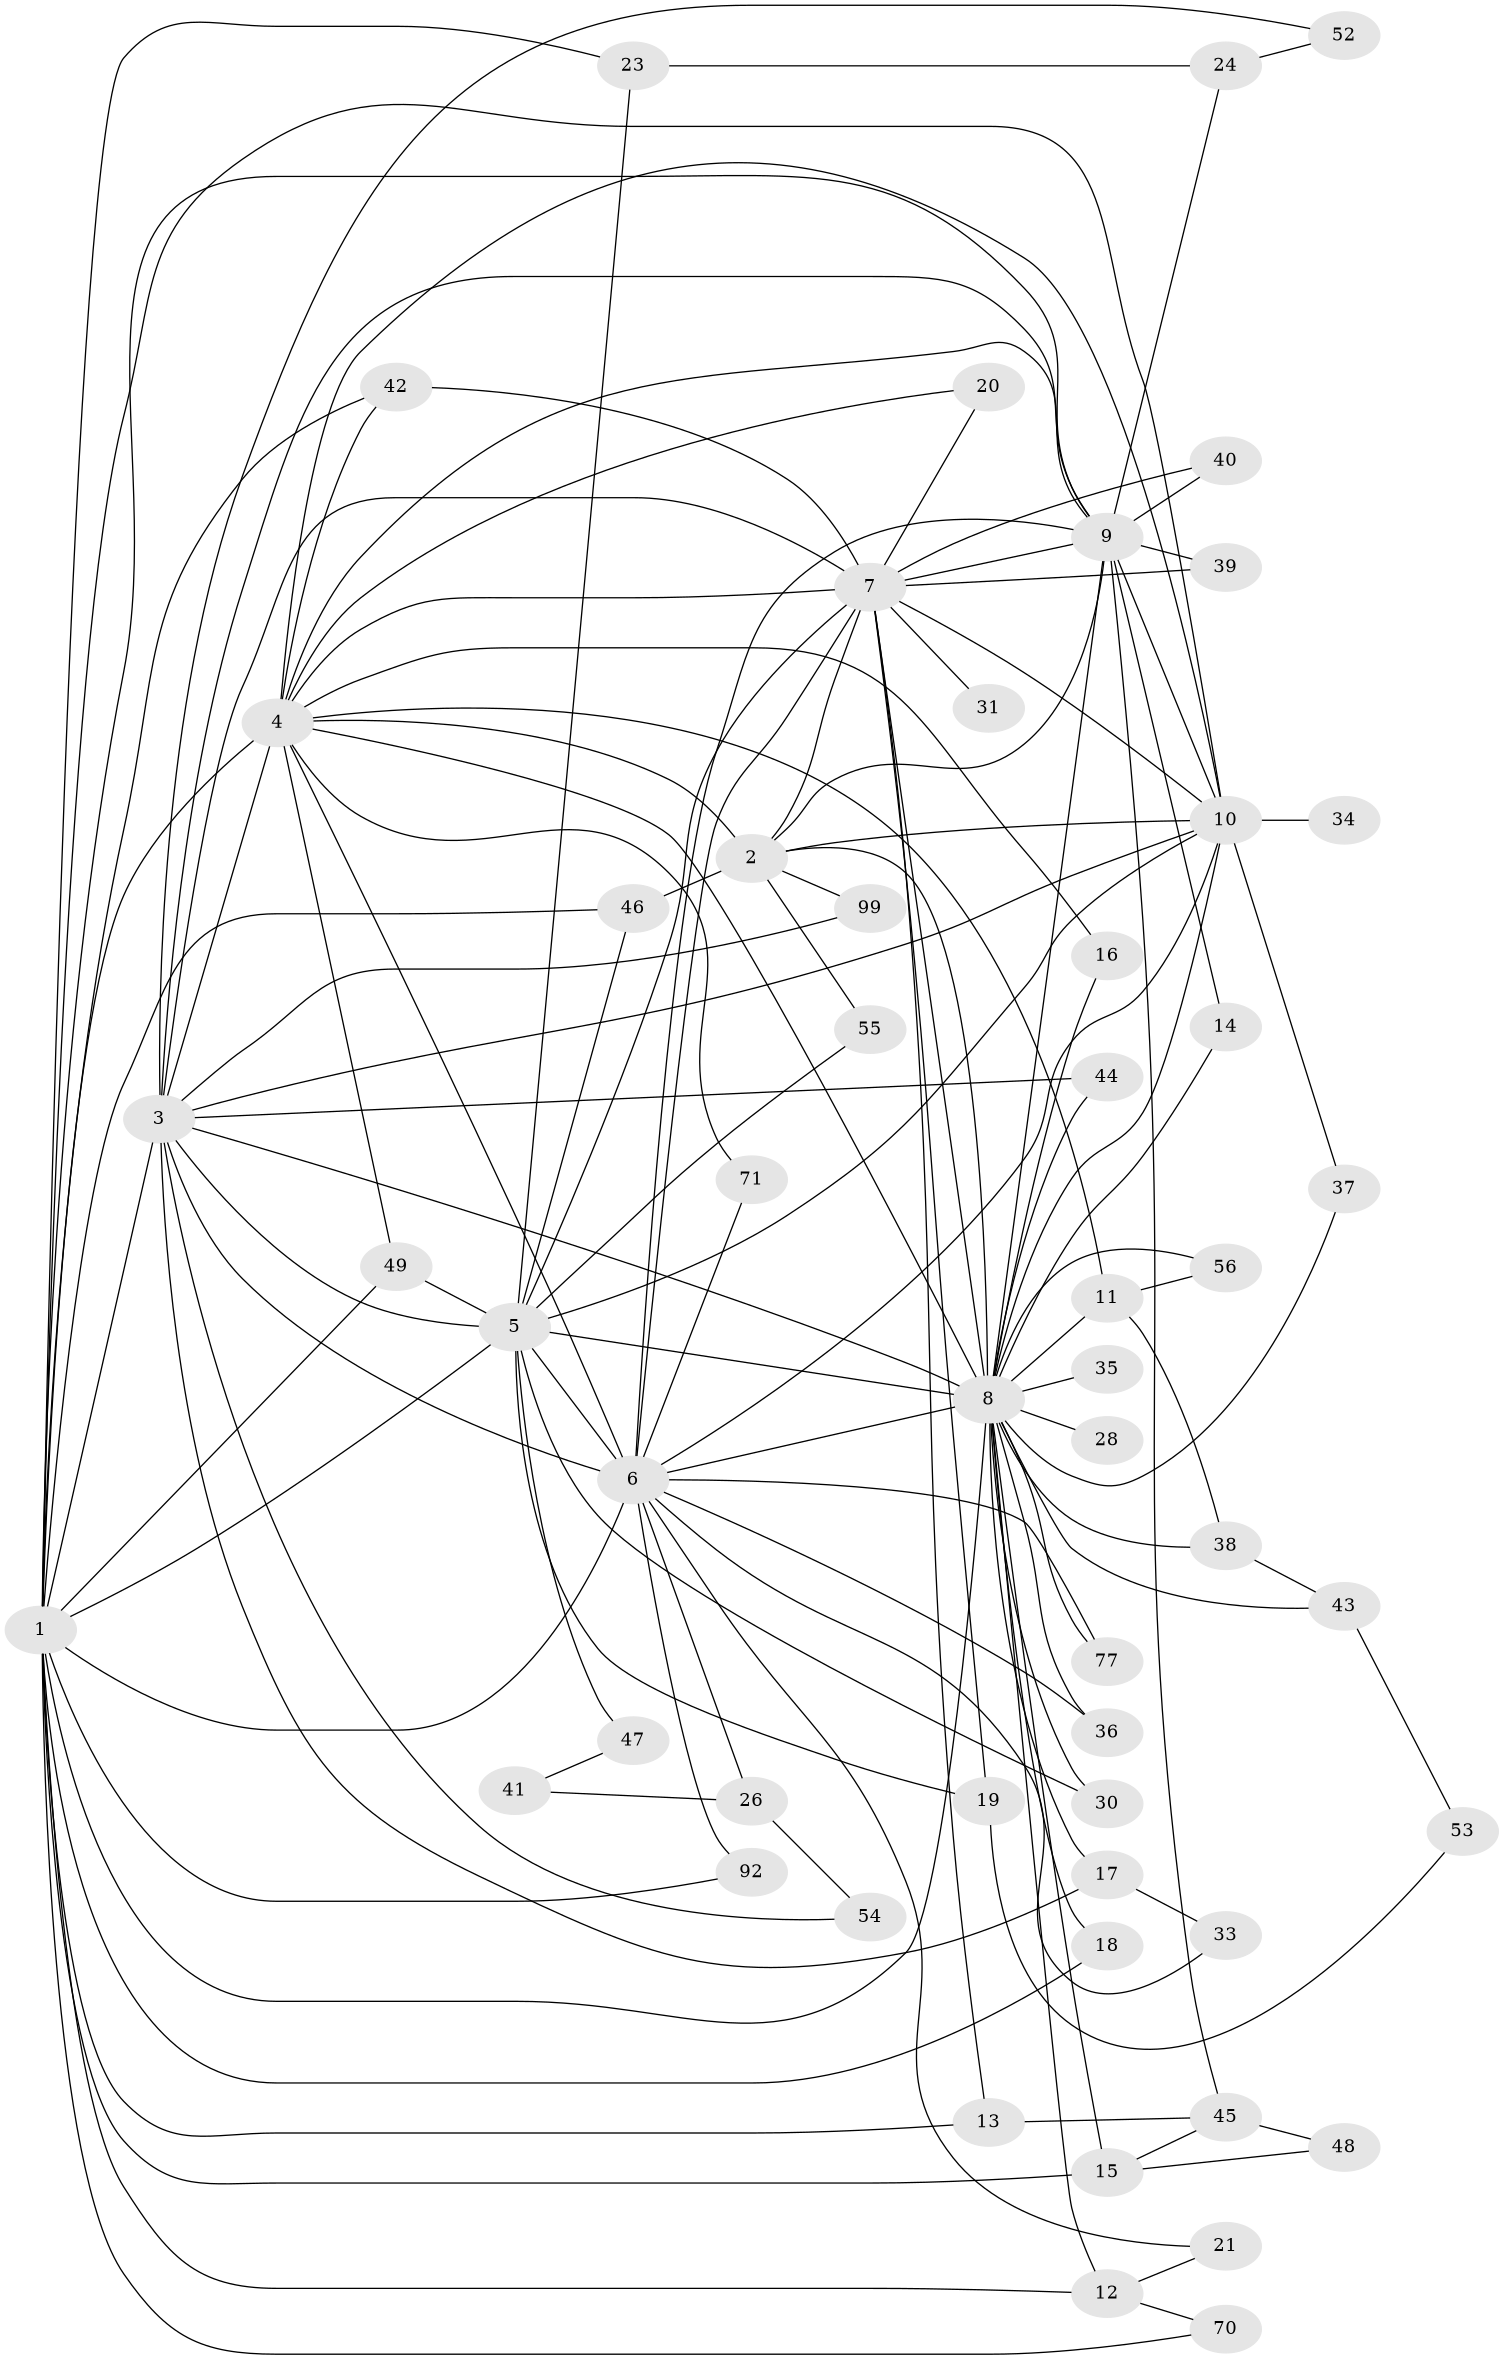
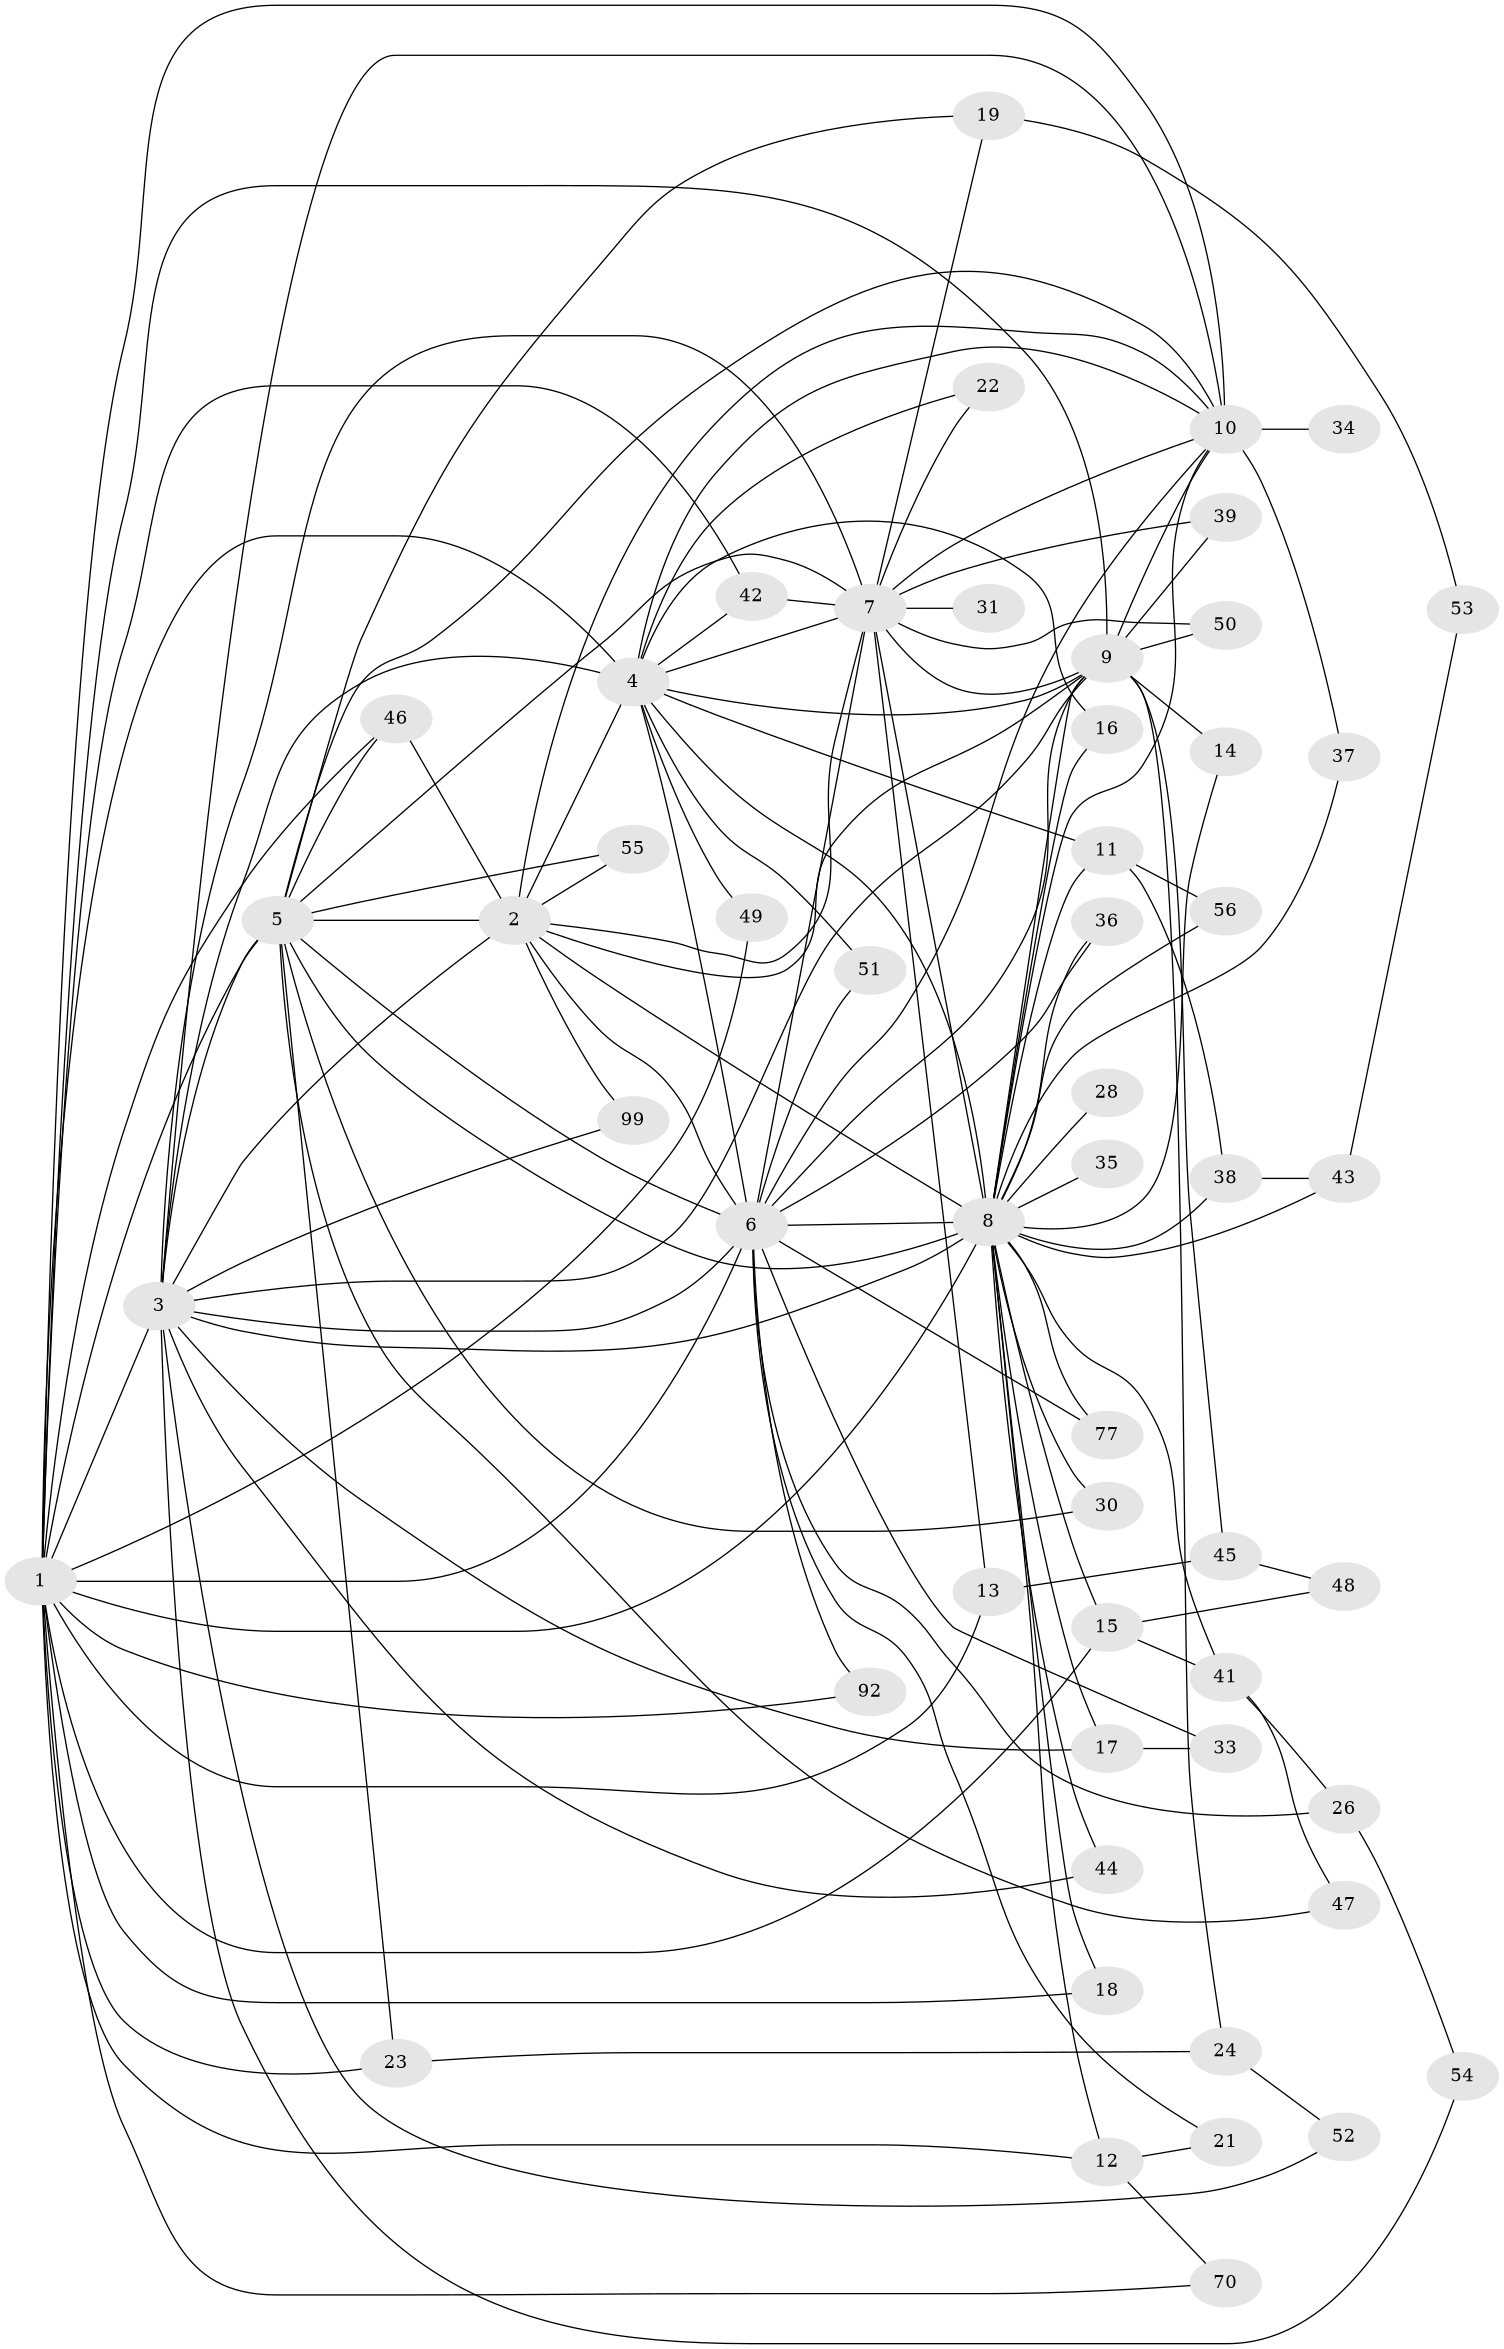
node "20": label "20" -> "22"
node "40": label "40" -> "50"
edge "2" -- "6": added
edge "2" -- "3": added
node "71": label "71" -> "51"
edge "49" -- "5": now "2" -- "5"
edge "8" -- "41": added
edge "45" -- "15": now "41" -- "15"
